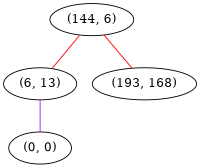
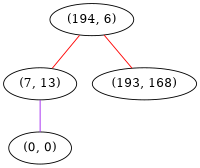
node "(144, 6)": label "(144, 6)" -> "(194, 6)"
node "(6, 13)": label "(6, 13)" -> "(7, 13)"
